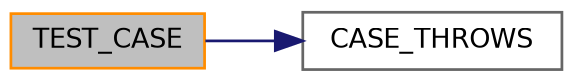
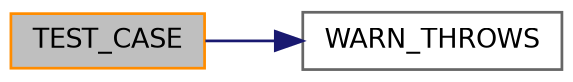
node "CASE_THROWS": label "CASE_THROWS" -> "WARN_THROWS"
